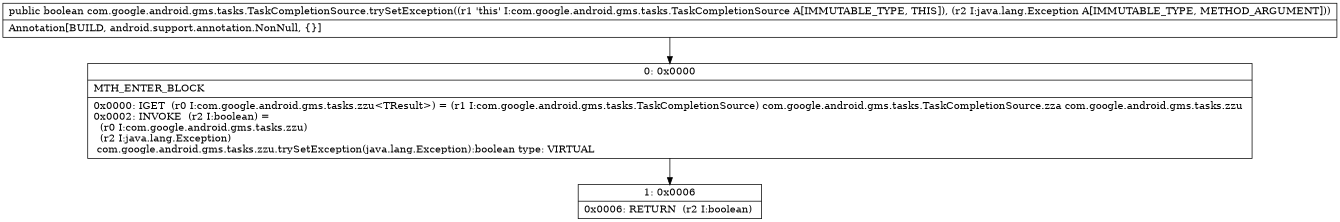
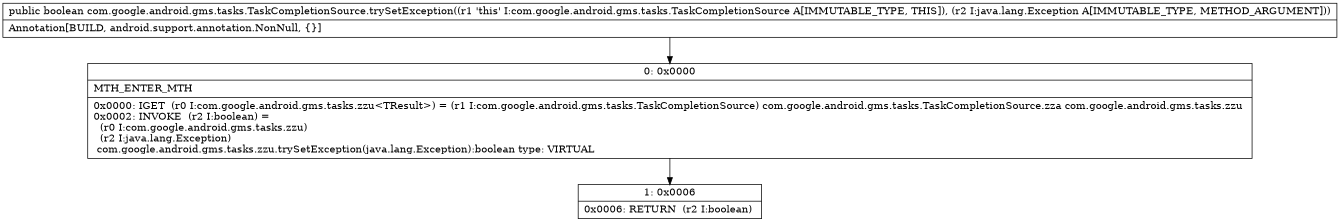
node "0: 0x0000": text "MTH_ENTER_BLOCK" -> "MTH_ENTER_MTH"
